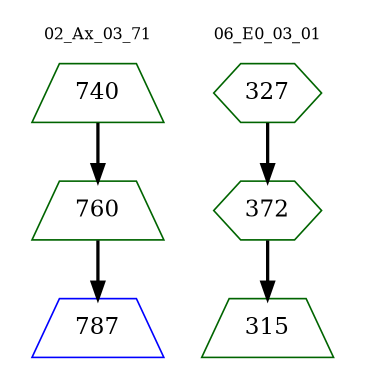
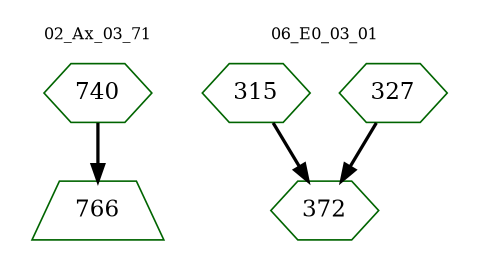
node "740": shape trapezium -> hexagon
node "760": label "760" -> "766"
edge "372" -> "315": reversed
node "787": removed
node "315": shape trapezium -> hexagon
